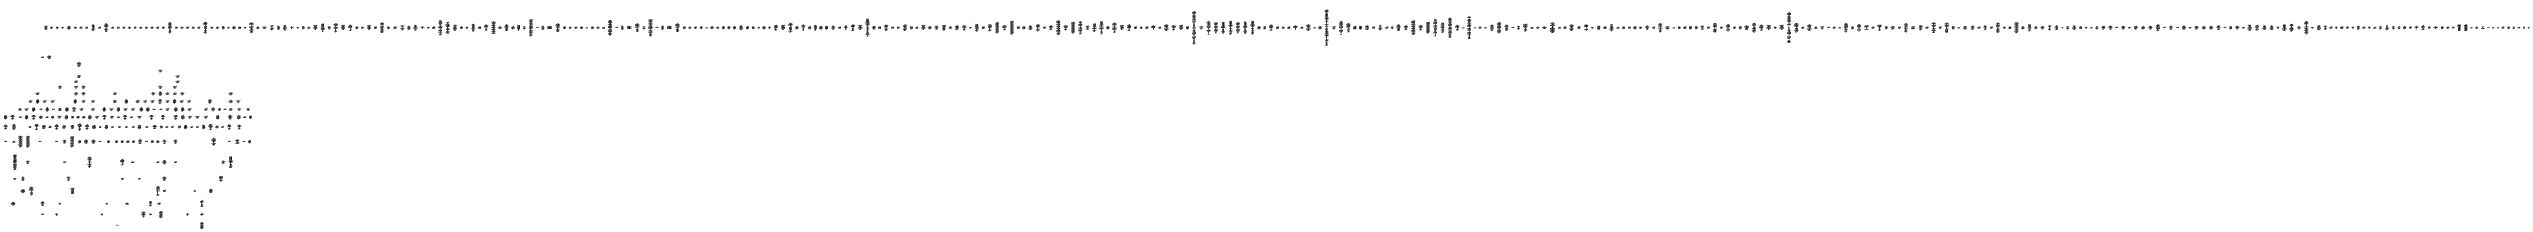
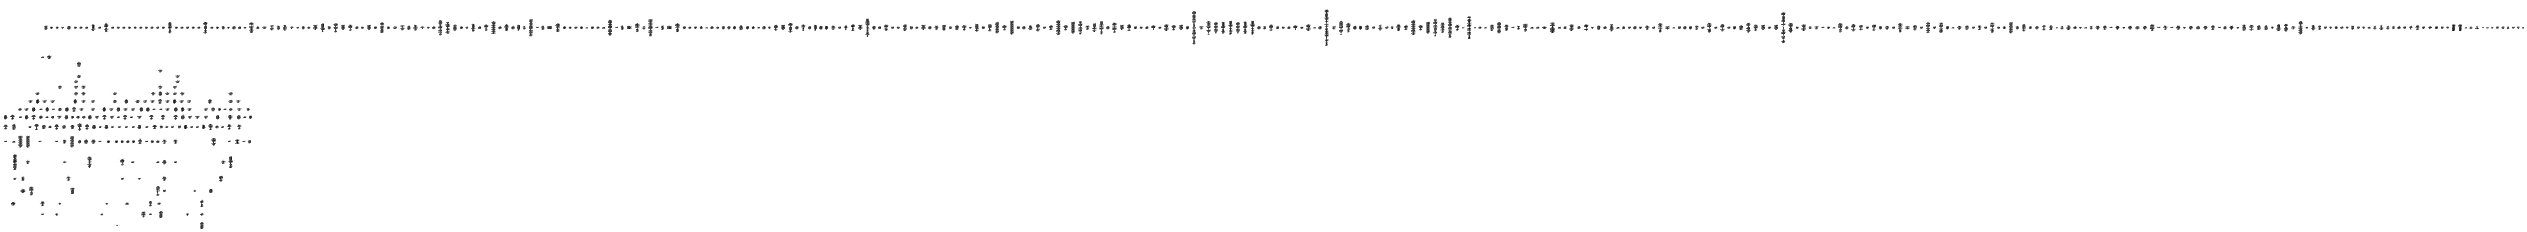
node "# 0x1f2b JUMPDEST ISZERO PUSHX Data JUMPI": removed
